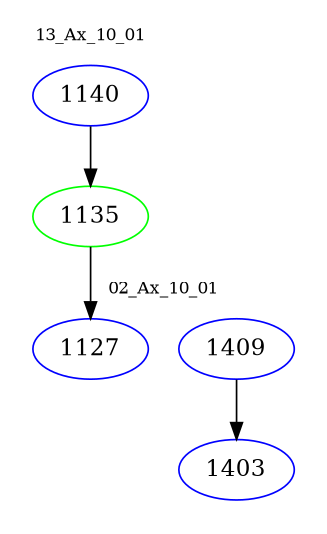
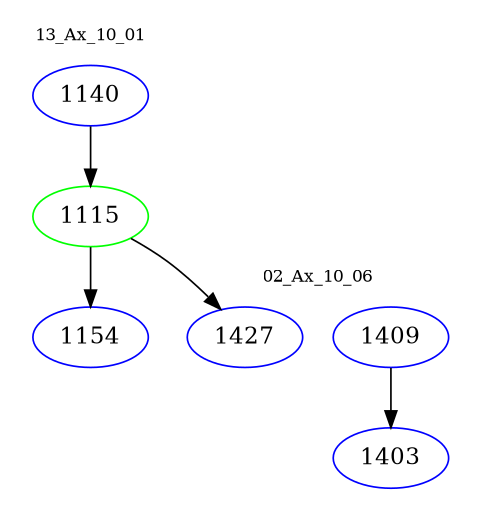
node "1135": label "1135" -> "1115"
cluster "02_Ax_10_01": label "02_Ax_10_01" -> "02_Ax_10_06"
node "1154": added
node "1127": label "1127" -> "1427"
